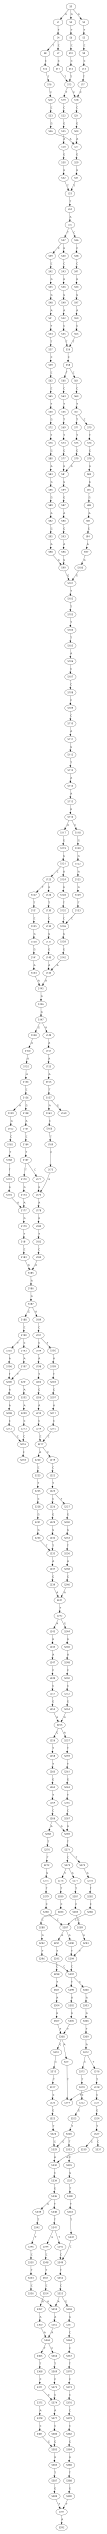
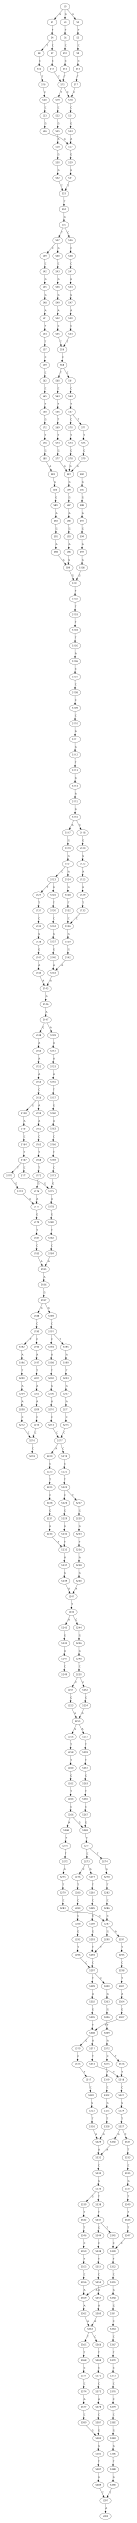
edge "S78" -> "S82": now "S78" -> "S81"
edge "S157" -> "S163": now "S160" -> "S163"
edge "S197" -> "S200": now "S197" -> "S201"
edge "S249" -> "S251": now "S250" -> "S251"
edge "S318" -> "S314": reversed
edge "S328" -> "S333": now "S331" -> "S333"
edge "S372" -> "S374": now "S372" -> "S375"
